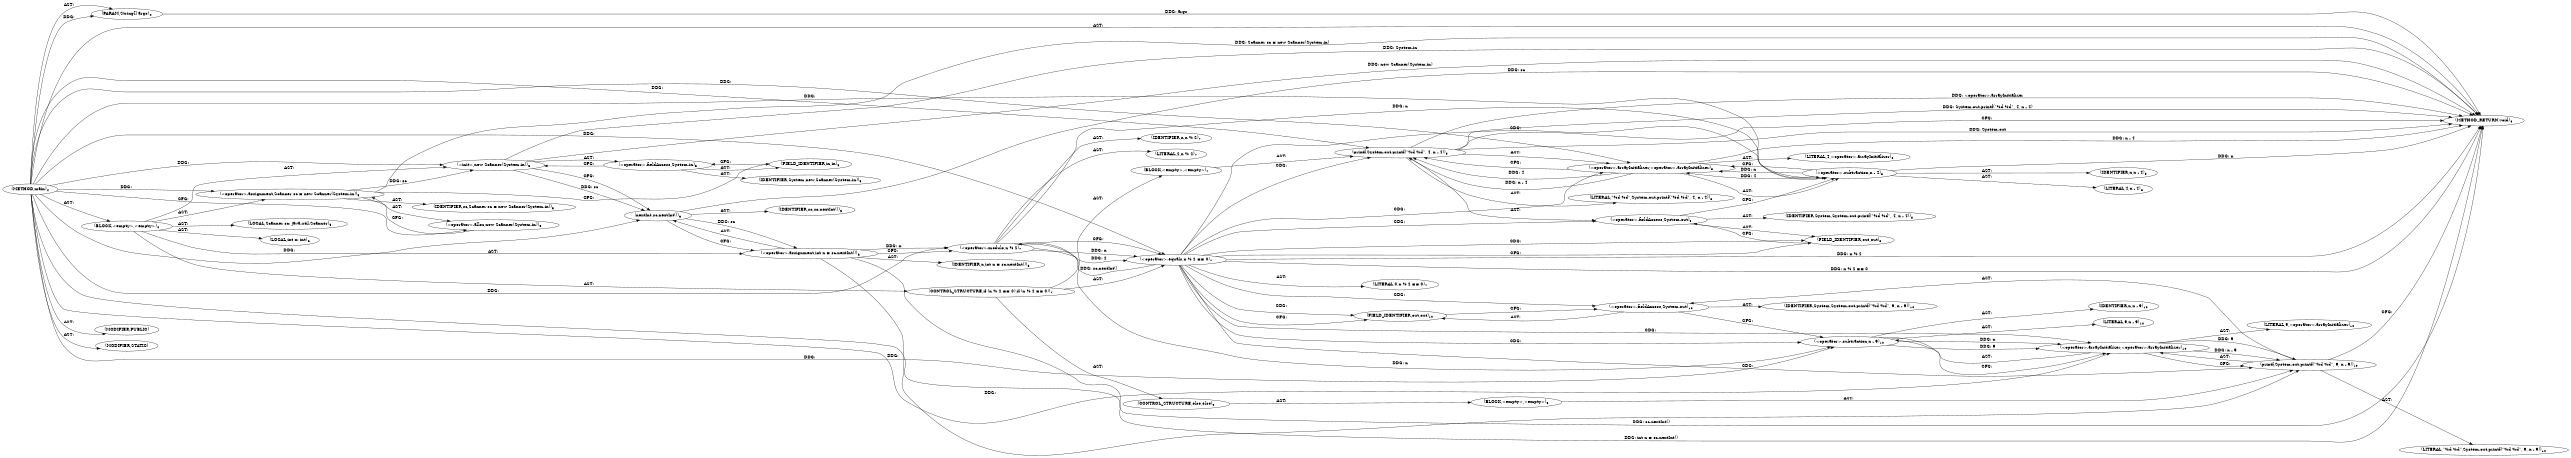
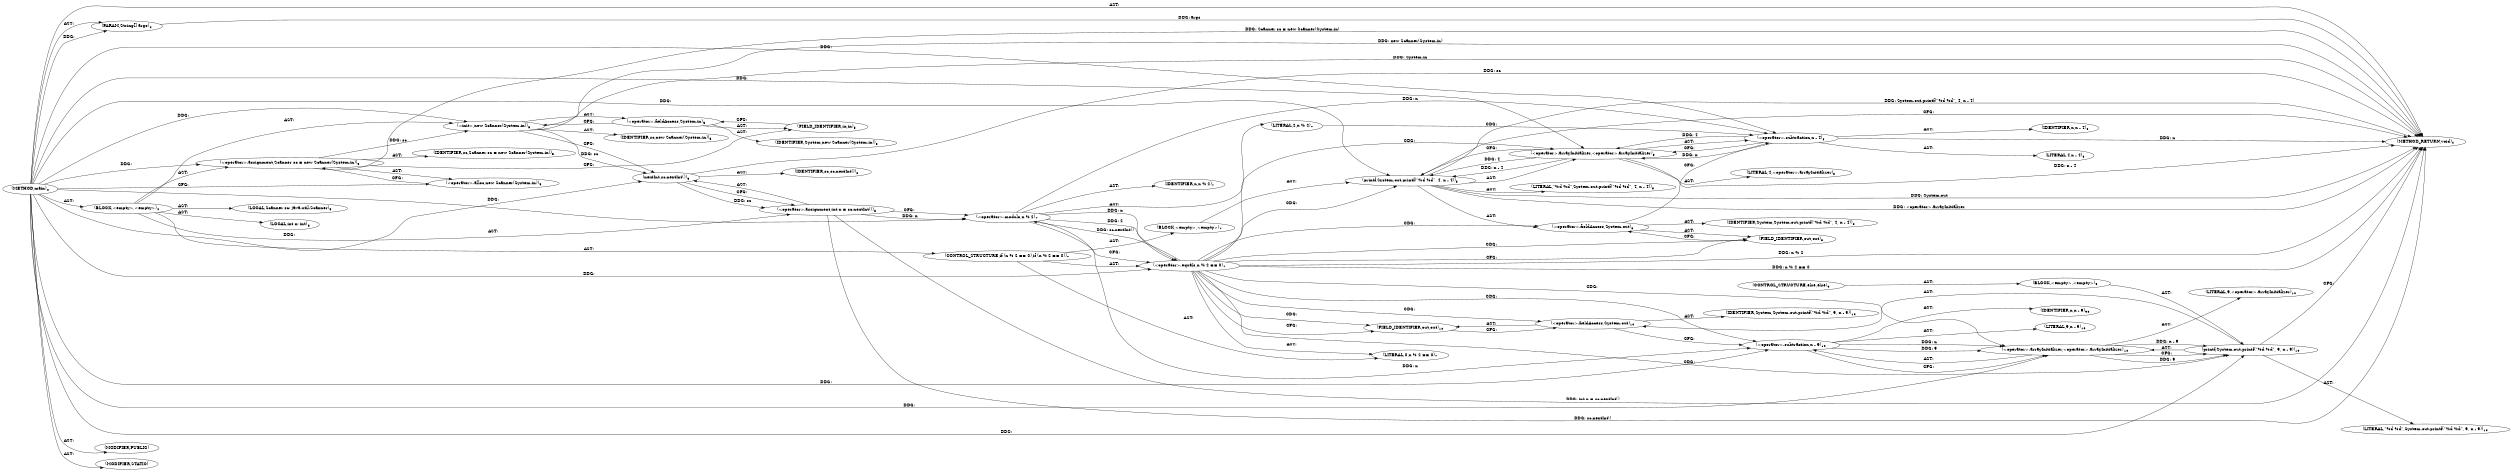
edge "(<operator>.equals,n % 2 == 0)" -> "(<operator>.subtraction,n - 4)": now "(LITERAL,2,n % 2)" -> "(<operator>.subtraction,n - 4)"
node "(IDENTIFIER,sc,new Scanner(System.in))": added
node "(IDENTIFIER,n,int n = sc.nextInt())": removed
node "(IDENTIFIER,n,n - 9)": text "10" -> "90"
edge "(CONTROL_STRUCTURE,if (n % 2 == 0),if (n % 2 == 0))" -> "(CONTROL_STRUCTURE,else,else)": now "(CONTROL_STRUCTURE,if (n % 2 == 0),if (n % 2 == 0))" -> "(LITERAL,0,n % 2 == 0)"
